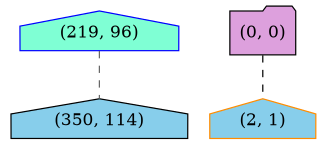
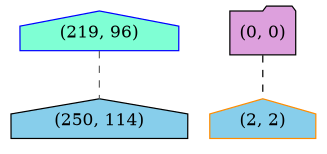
node "(350, 114)": label "(350, 114)" -> "(250, 114)"
node "(2, 1)": label "(2, 1)" -> "(2, 2)"
